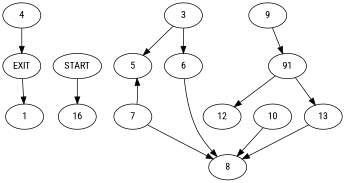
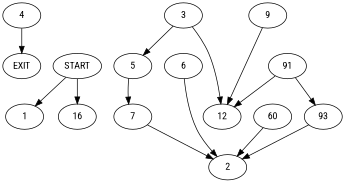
edge "3" -> "6": now "3" -> "12"
edge "9" -> "91": now "9" -> "12"
edge "EXIT" -> "1": now "START" -> "1"
edge "7" -> "5": reversed
node "10": label "10" -> "60"
node "13": label "13" -> "93"
node "8": label "8" -> "2"
